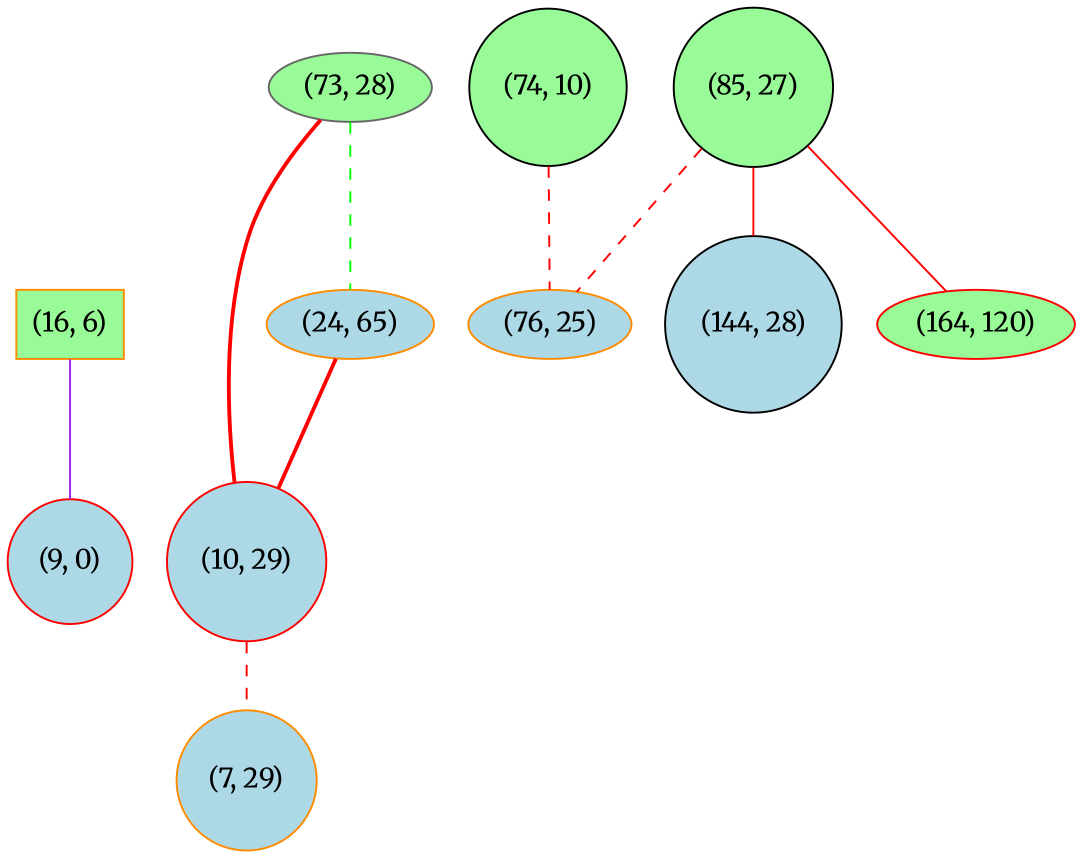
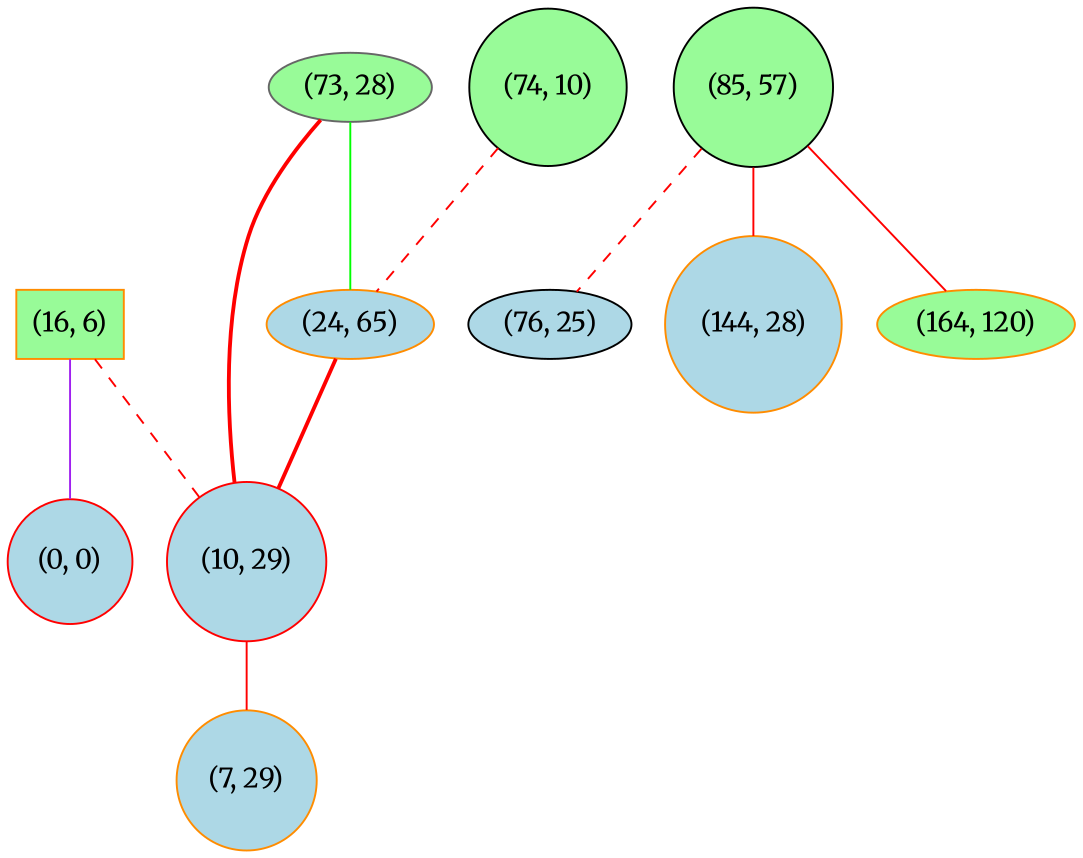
node "(85, 27)": label "(85, 27)" -> "(85, 57)"
edge "(73, 28)" -- "(24, 65)": style dashed -> solid
edge "(74, 10)" -- "(76, 25)": now "(74, 10)" -- "(24, 65)"
node "(76, 25)": color darkorange -> black
node "(144, 28)": color black -> darkorange
node "(164, 120)": color red -> darkorange
edge "(16, 6)" -- "(10, 29)": added
node "(9, 0)": label "(9, 0)" -> "(0, 0)"
edge "(10, 29)" -- "(7, 29)": style dashed -> solid
